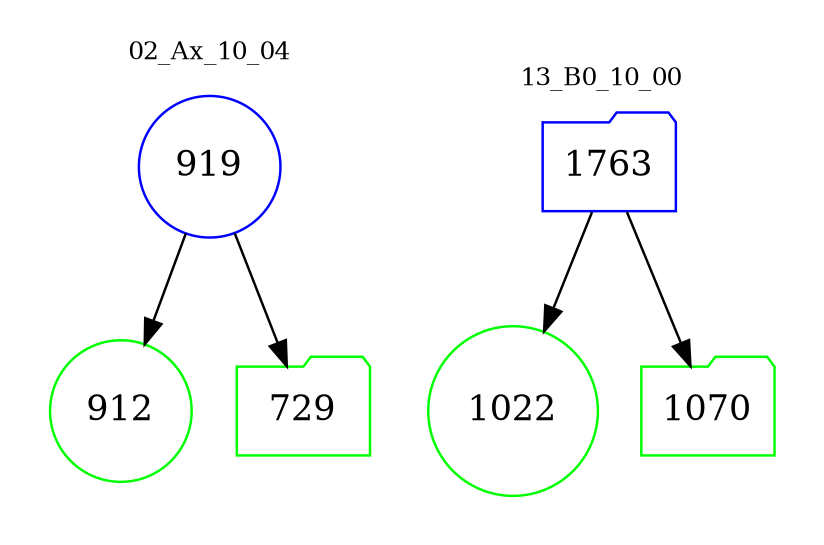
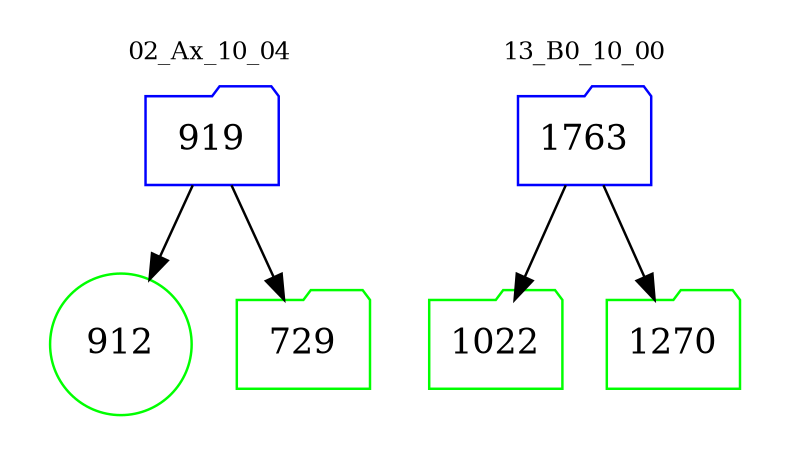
node "919": shape circle -> folder
node "1022": shape circle -> folder
node "1070": label "1070" -> "1270"
